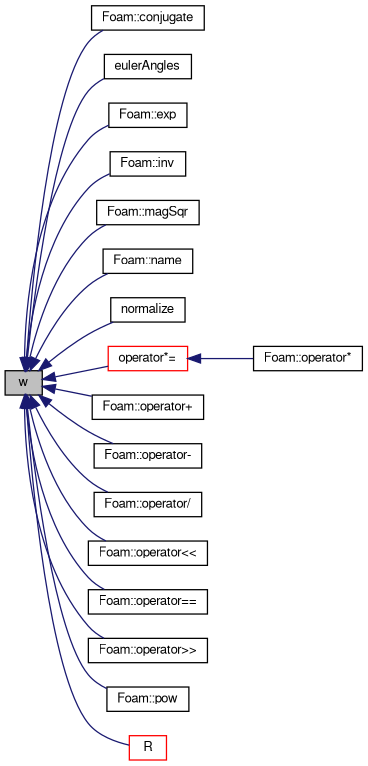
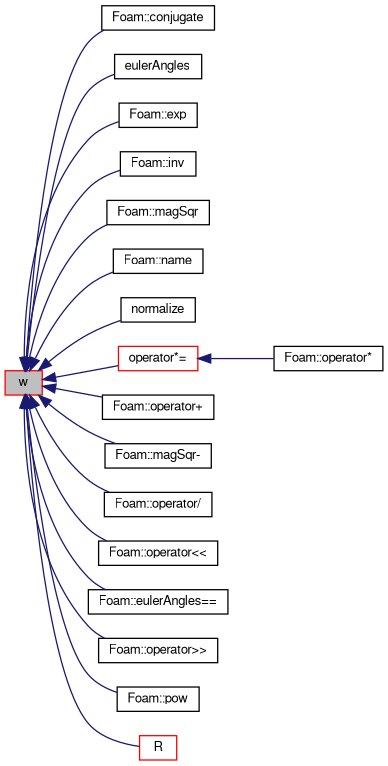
node "w": color black -> red
node "Foam::operator-": label "Foam::operator-" -> "Foam::magSqr-"
node "Foam::operator==": label "Foam::operator==" -> "Foam::eulerAngles=="
